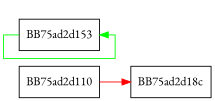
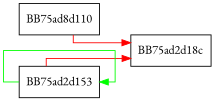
edge "BB75ad2d153" -> "BB75ad2d18c": added
node "BB75ad2d110": label "BB75ad2d110" -> "BB75ad8d110"
